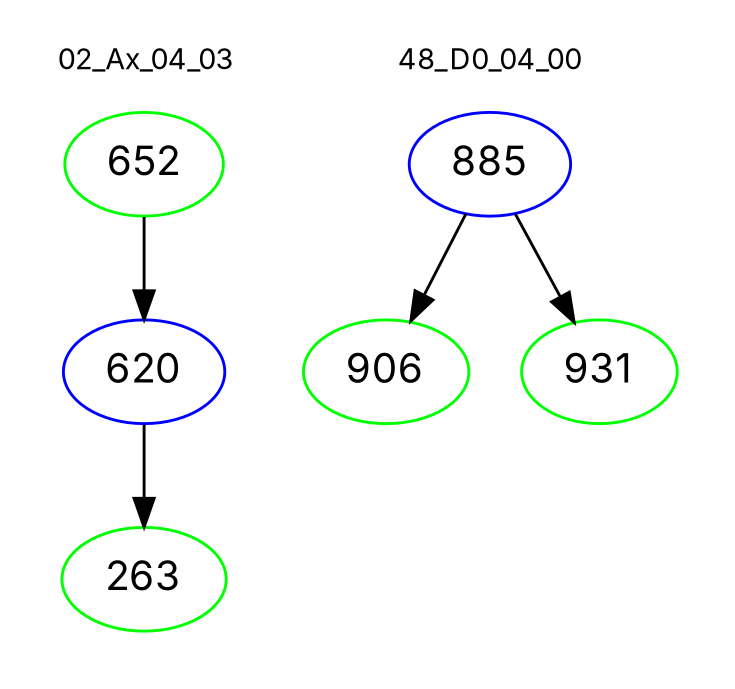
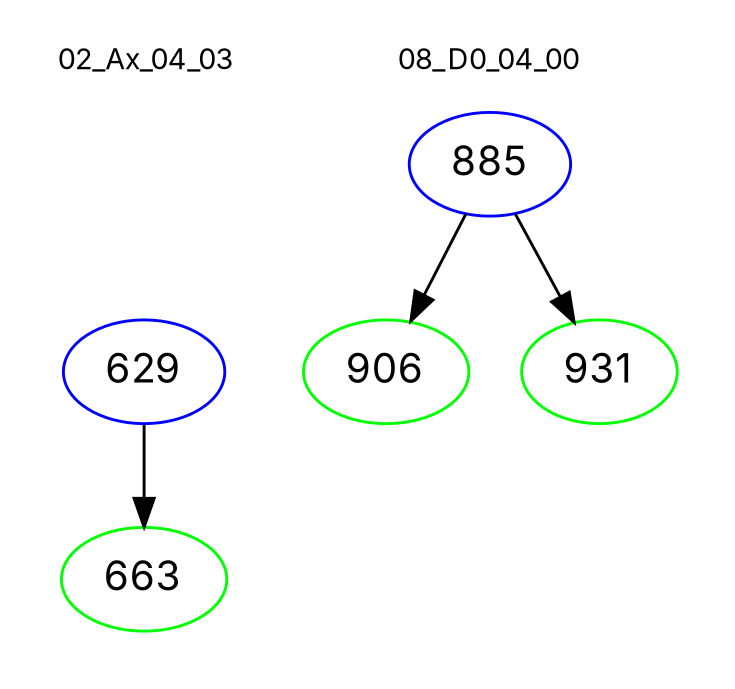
cluster "48_D0_04_00": label "48_D0_04_00" -> "08_D0_04_00"
node "652": removed
node "620": label "620" -> "629"
node "263": label "263" -> "663"
